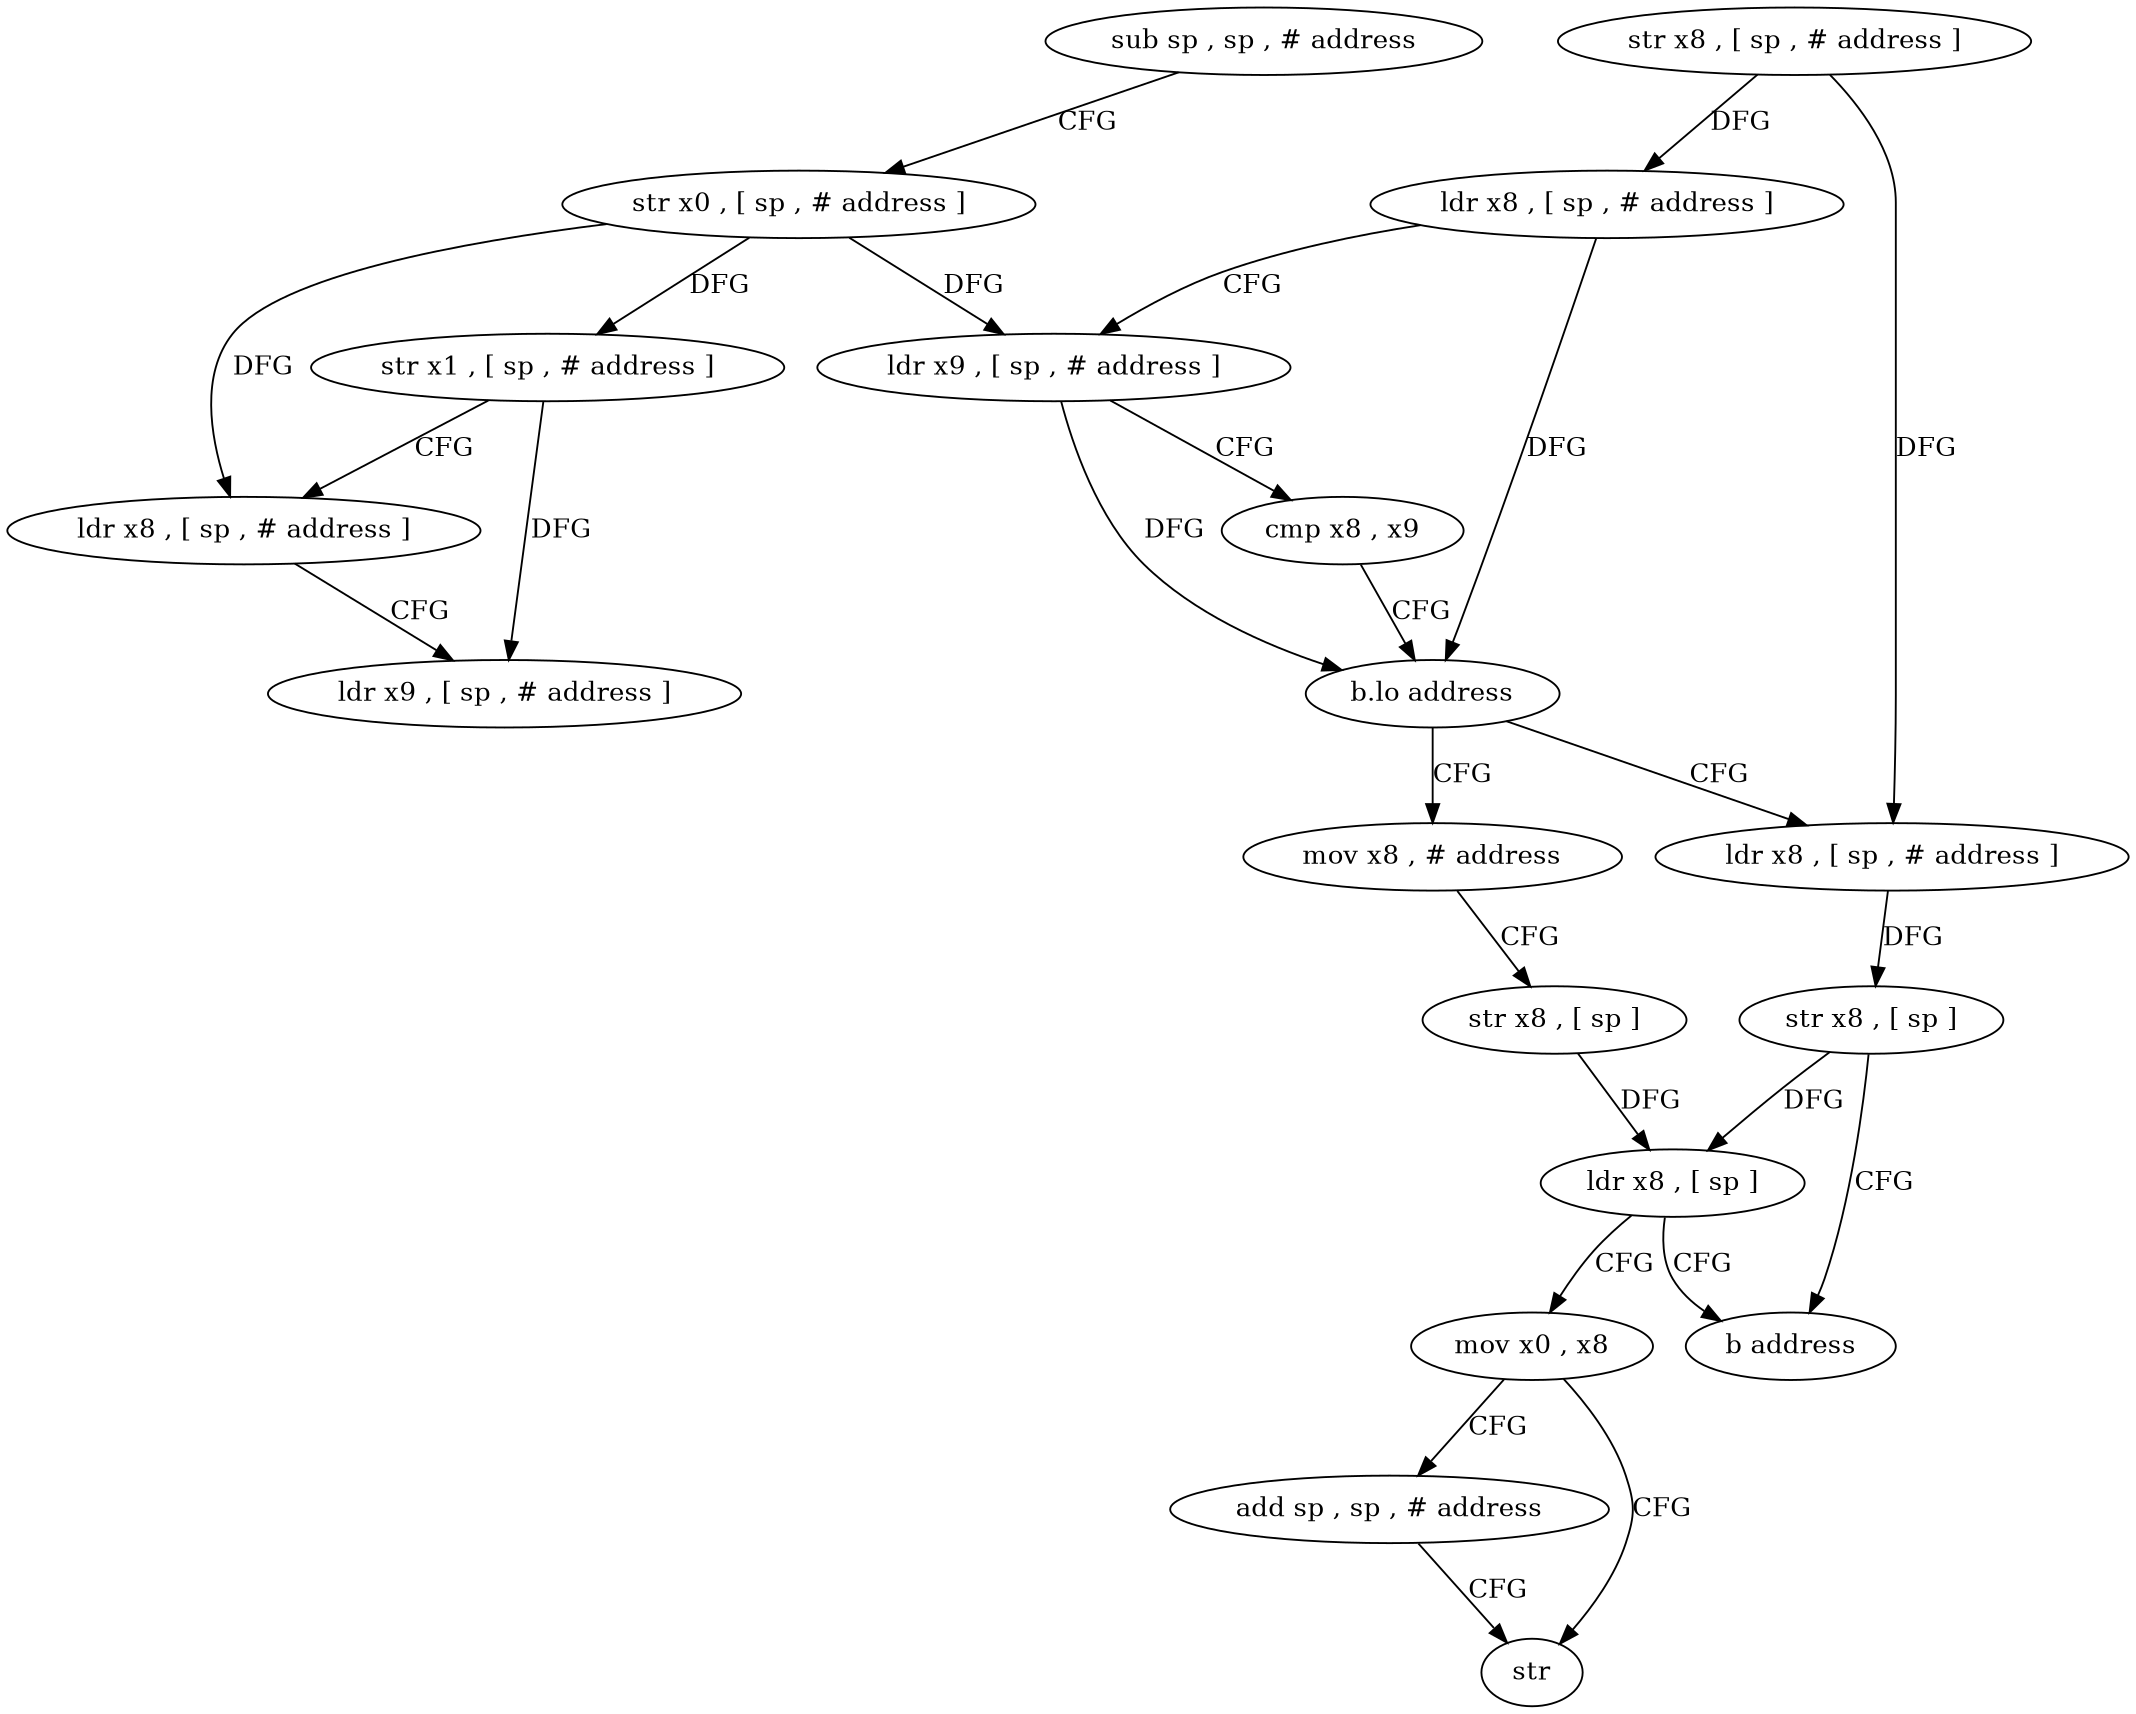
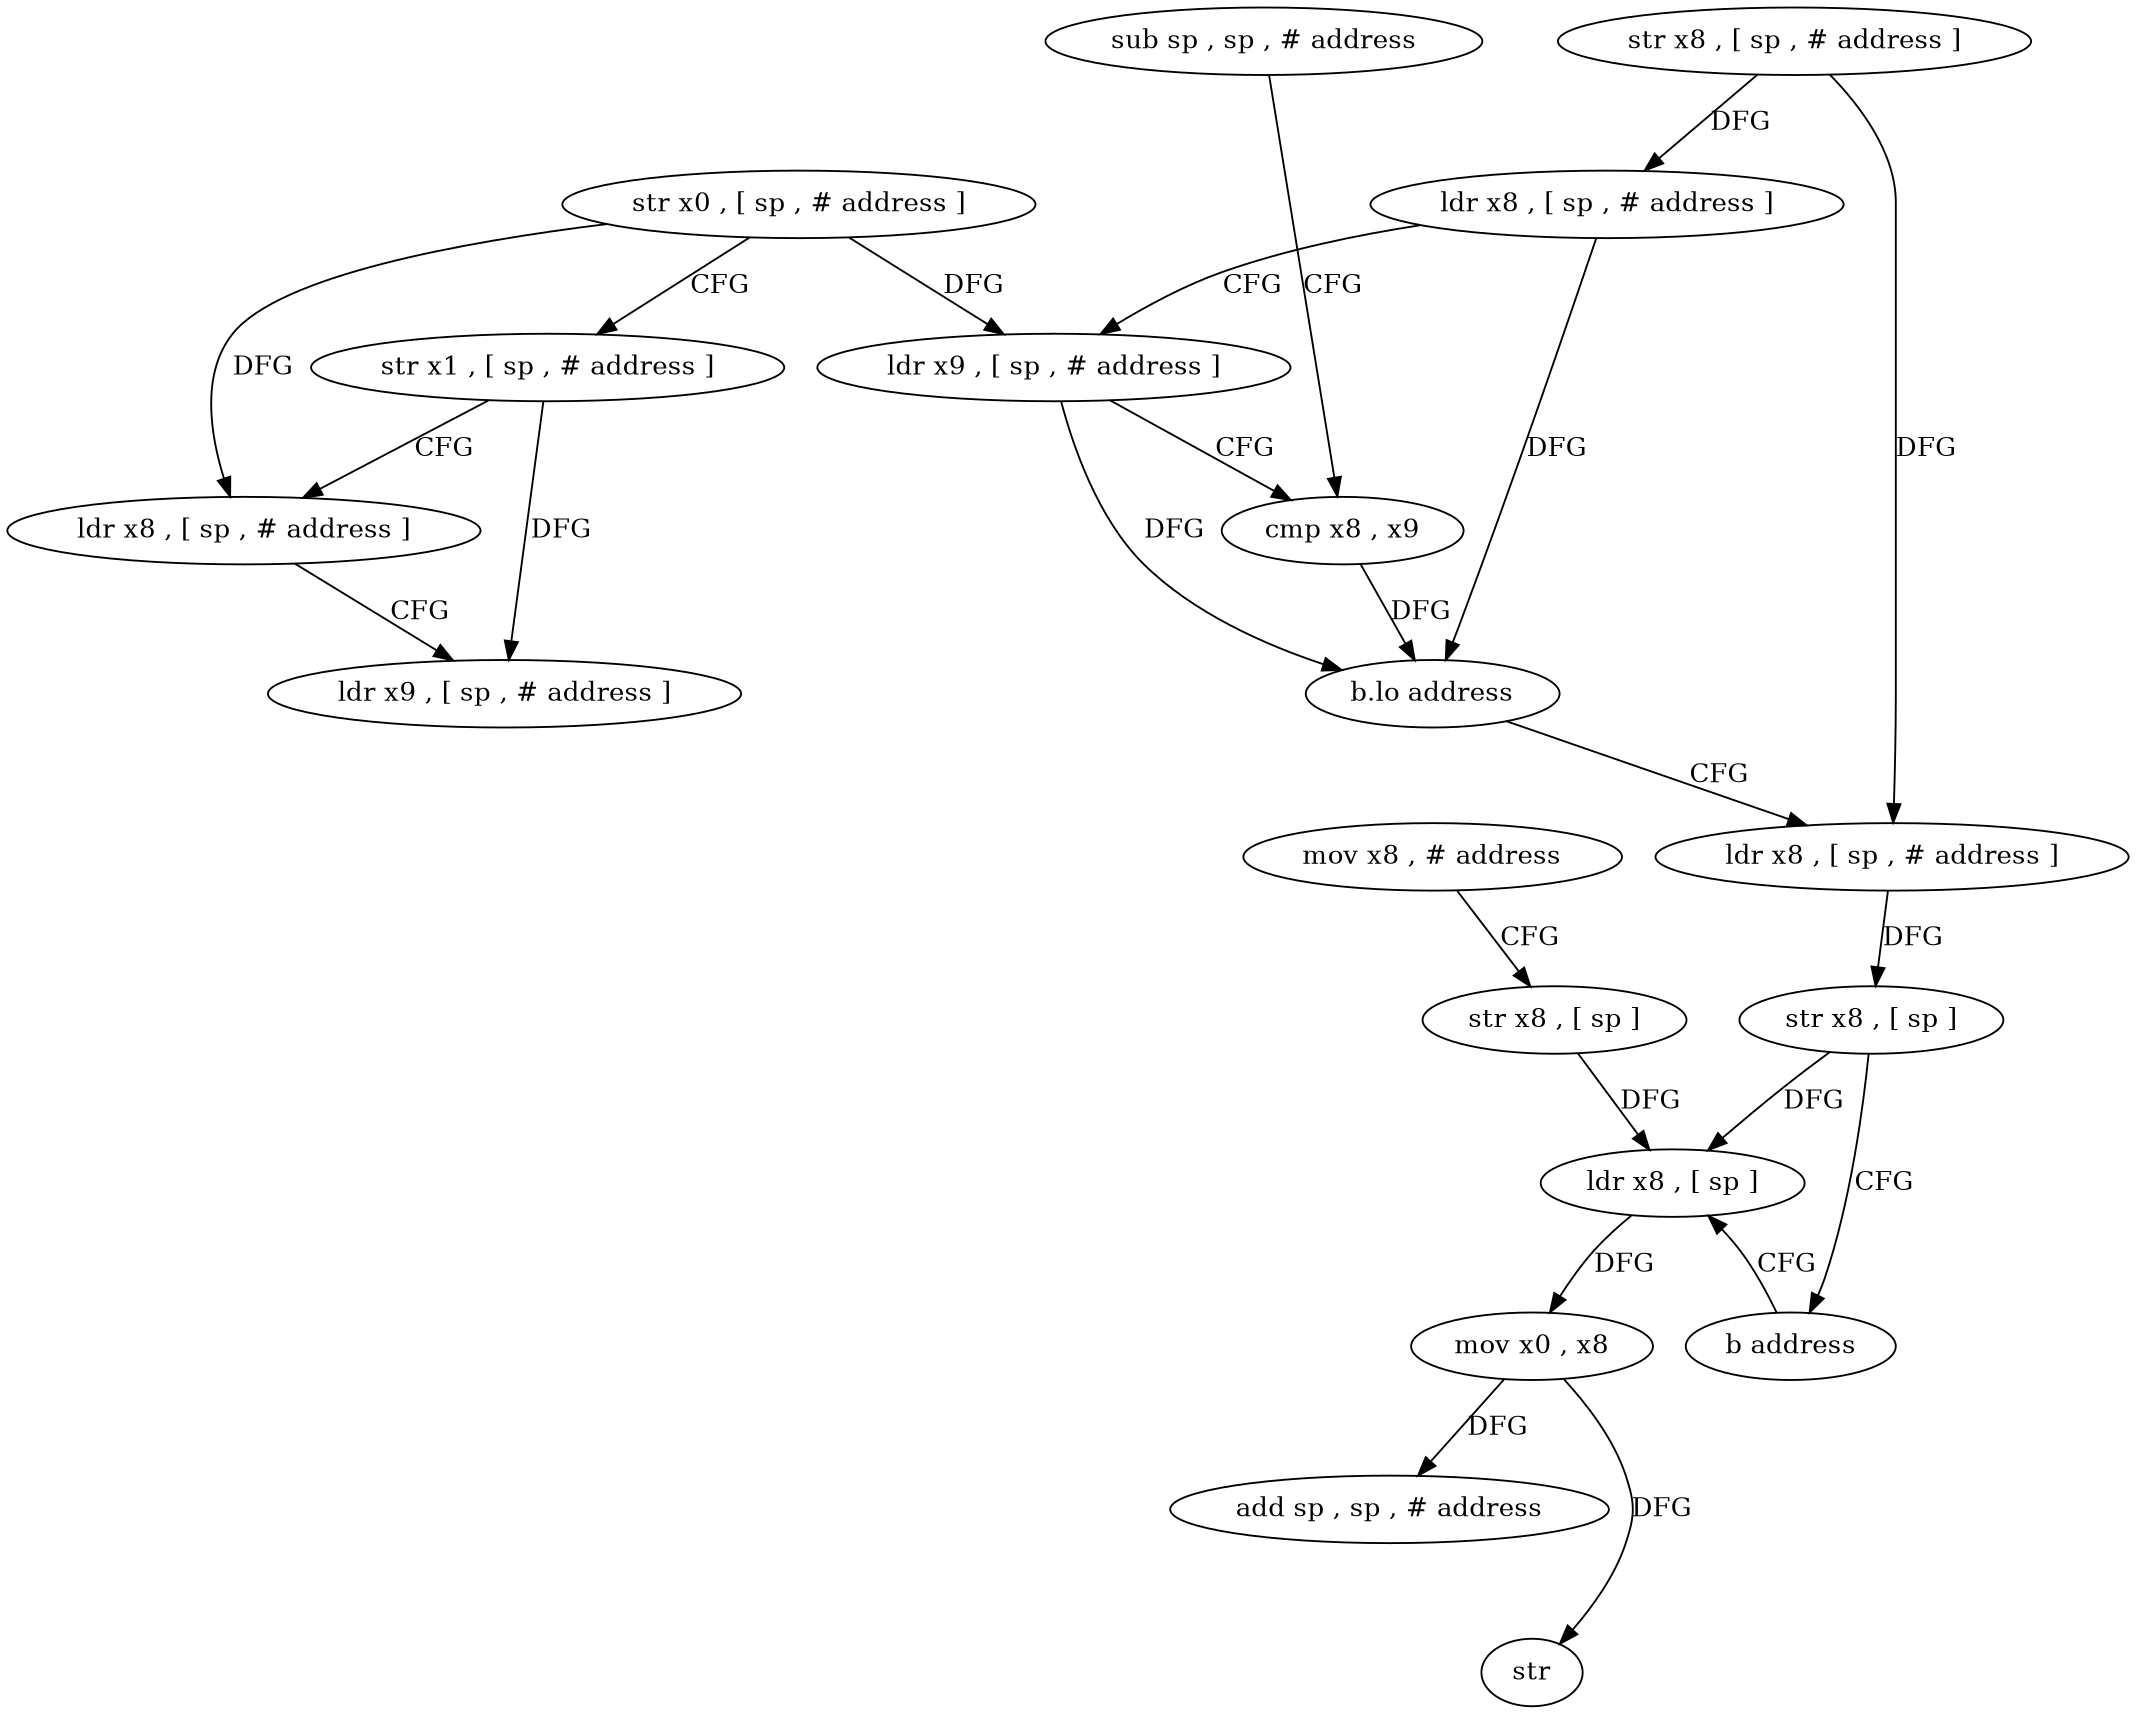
edge "sub sp , sp , # address" -> "str x0 , [ sp , # address ]": now "sub sp , sp , # address" -> "cmp x8 , x9"
edge "str x0 , [ sp , # address ]" -> "str x1 , [ sp , # address ]": label "DFG" -> "CFG"
edge "cmp x8 , x9" -> "b.lo address": label "CFG" -> "DFG"
edge "b.lo address" -> "mov x8 , # address": removed, label "CFG"
edge "ldr x8 , [ sp ]" -> "mov x0 , x8": label "CFG" -> "DFG"
edge "ldr x8 , [ sp ]" -> "b address": reversed
edge "mov x0 , x8" -> "add sp , sp , # address": label "CFG" -> "DFG"
edge "mov x0 , x8" -> "str": label "CFG" -> "DFG"
edge "add sp , sp , # address" -> "str": removed, label "CFG"
